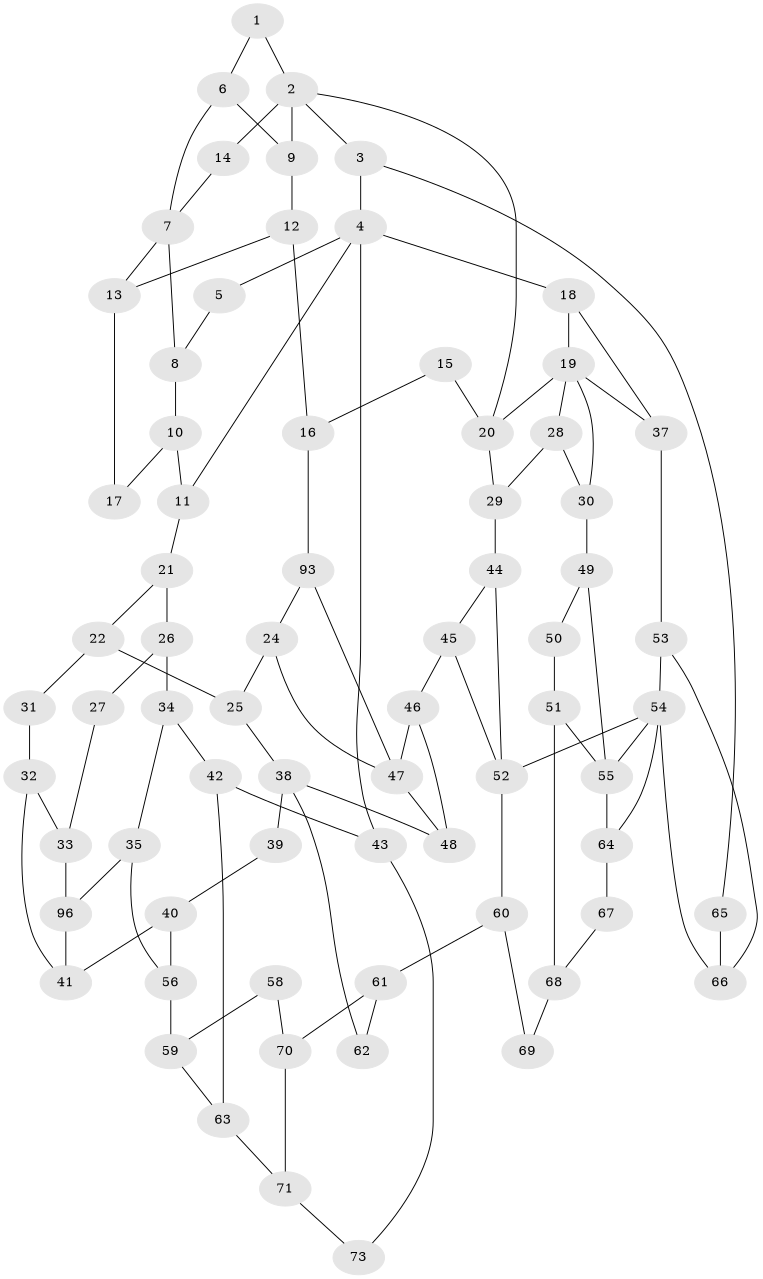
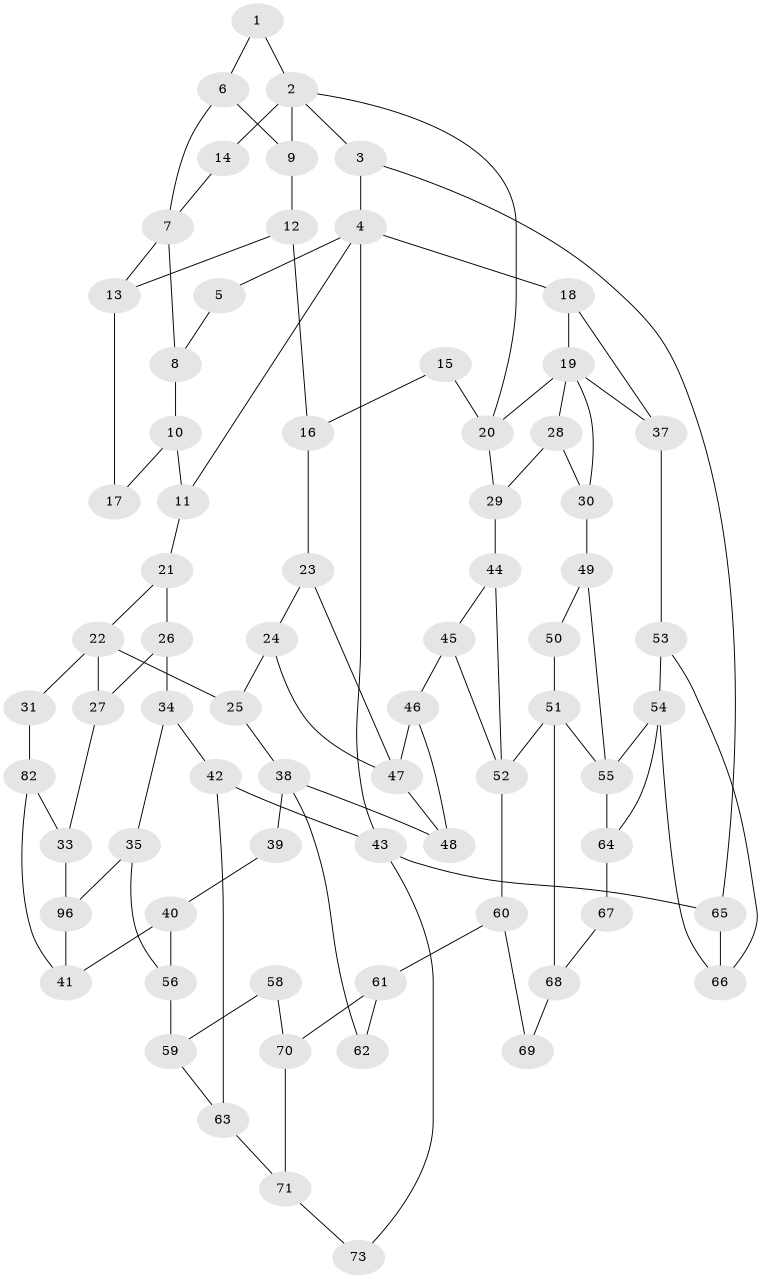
node "93": label "93" -> "23"
edge "22" -- "27": added
edge "54" -- "52": now "51" -- "52"
node "32": label "32" -> "82"
edge "43" -- "65": added
